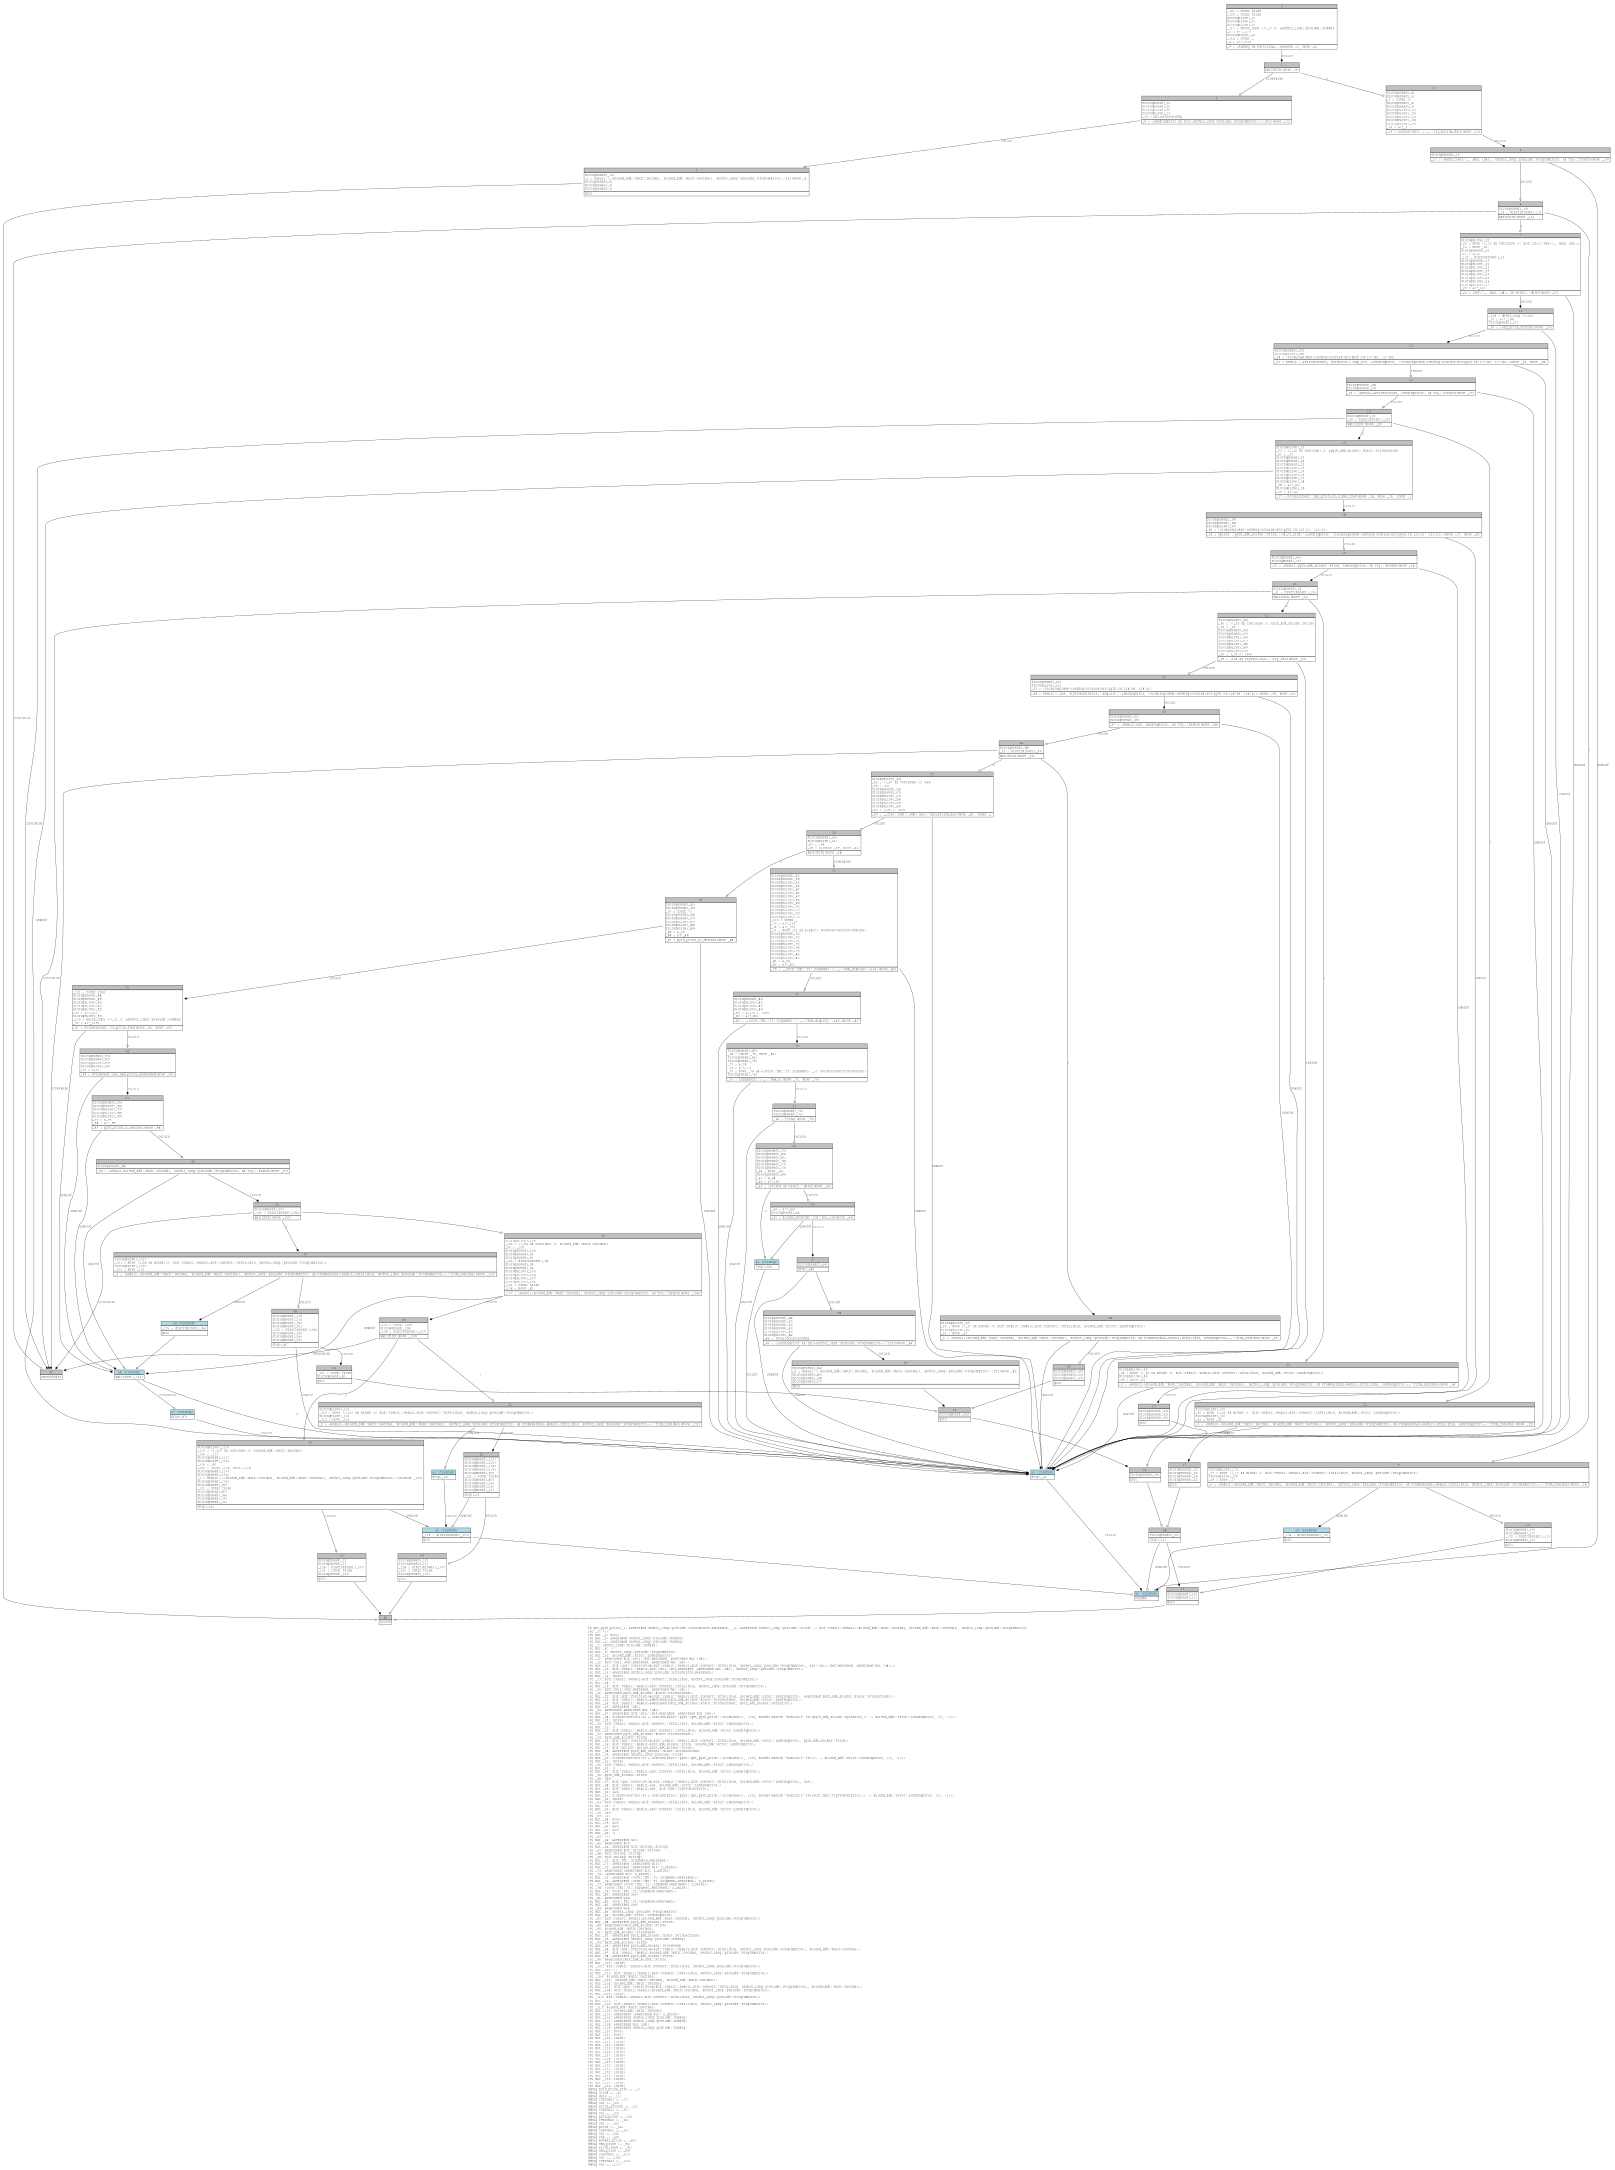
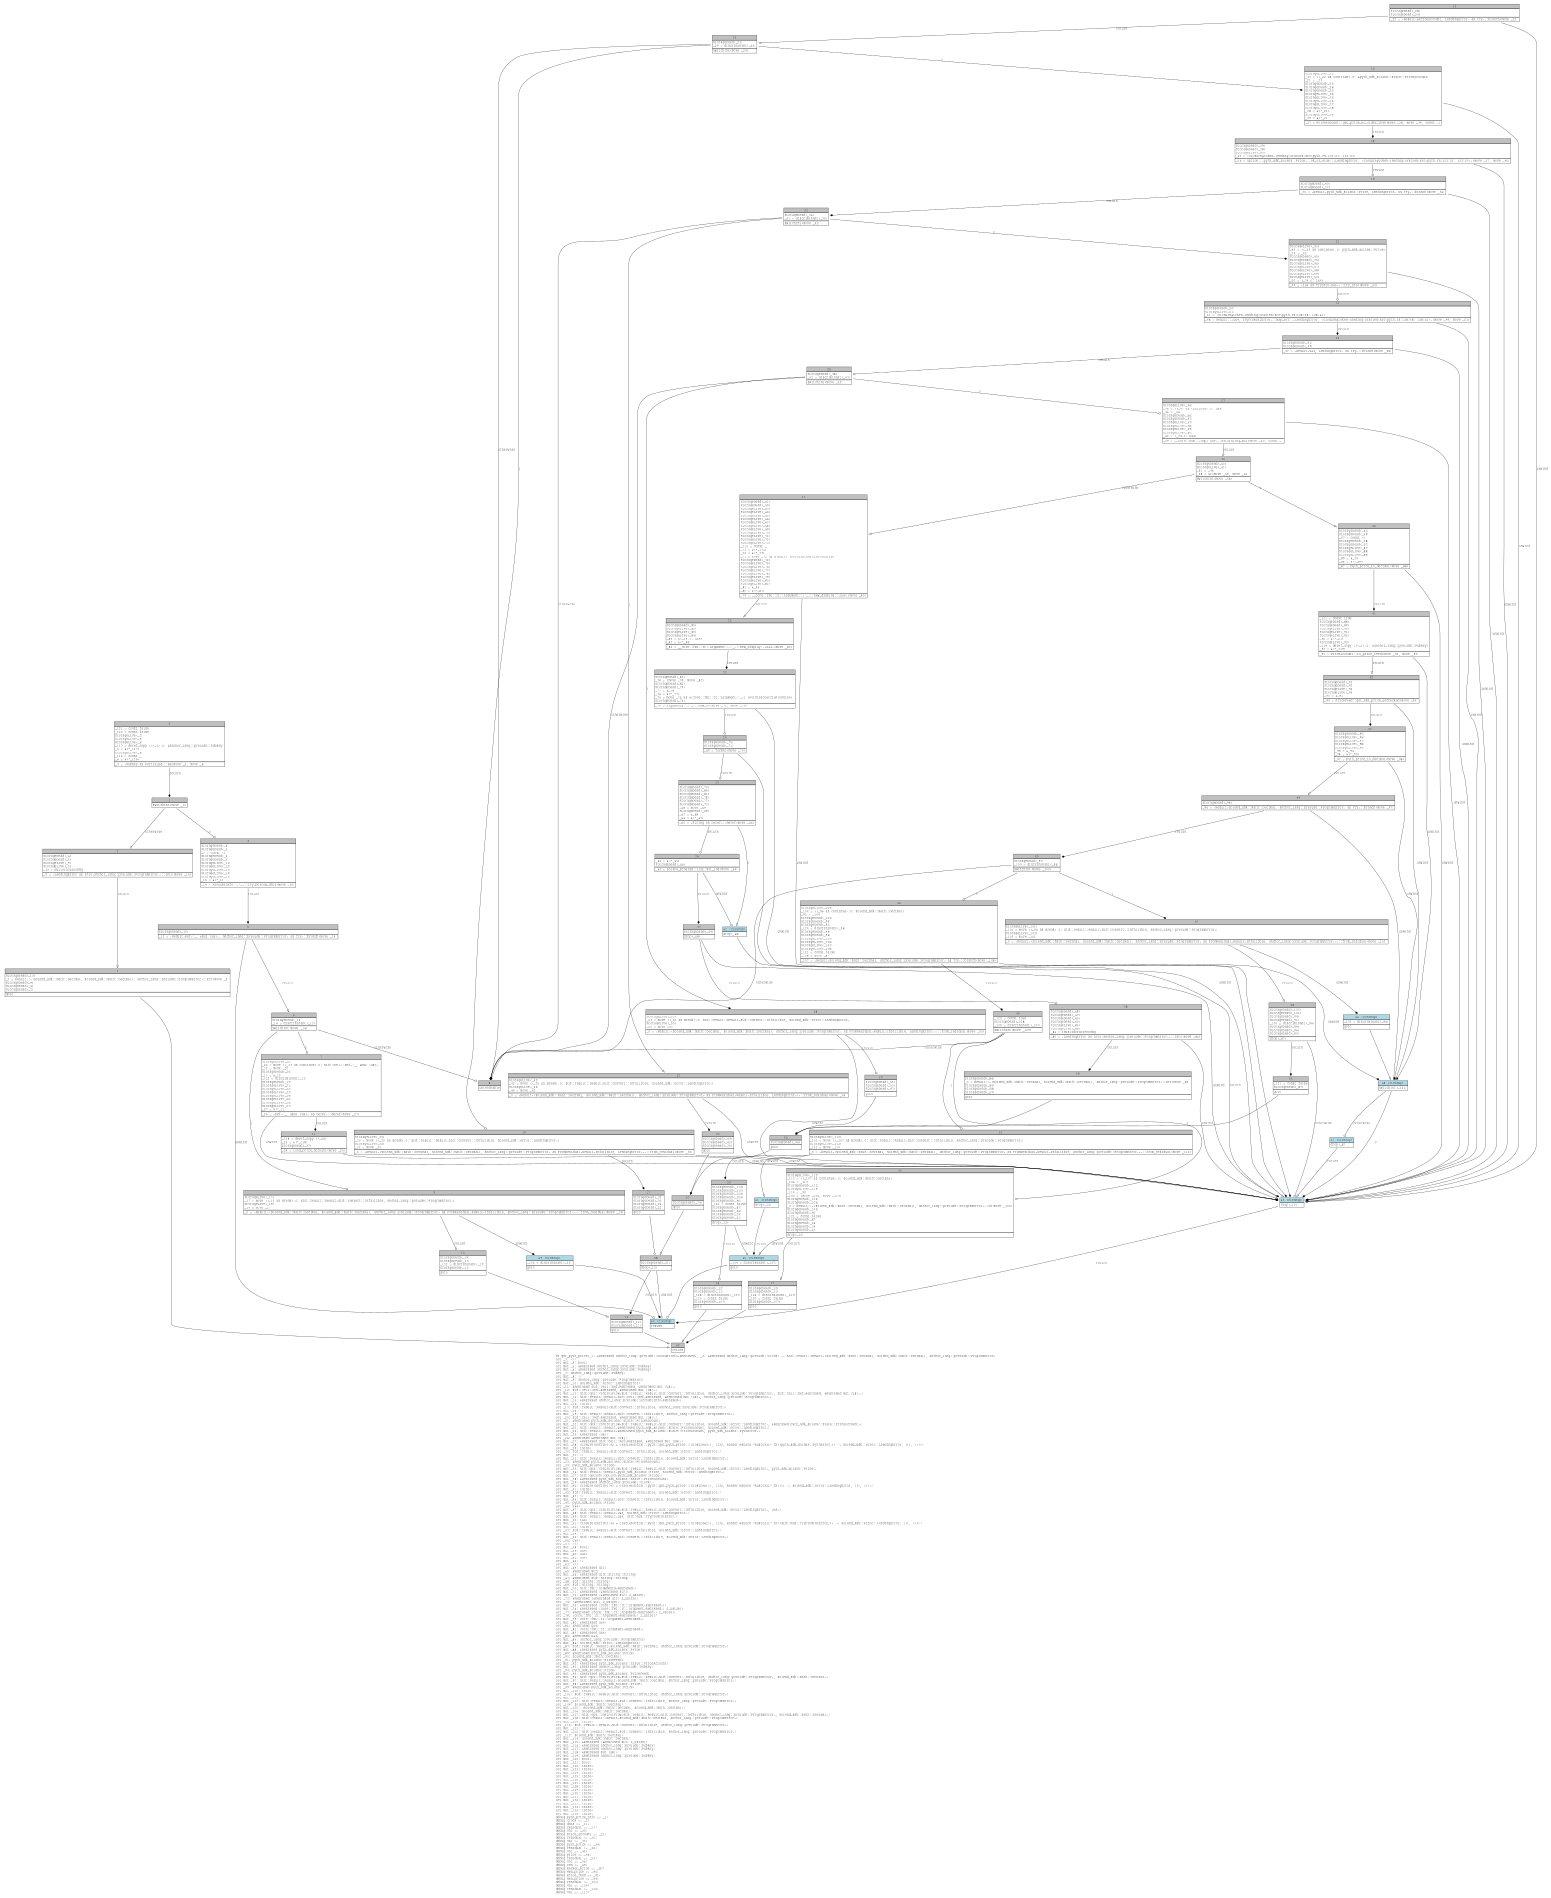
node "12": removed
edge "32" -> "63 (cleanup)": removed, label "unwind"
edge "48" -> "63 (cleanup)": label "unwind" -> "otherwise"
